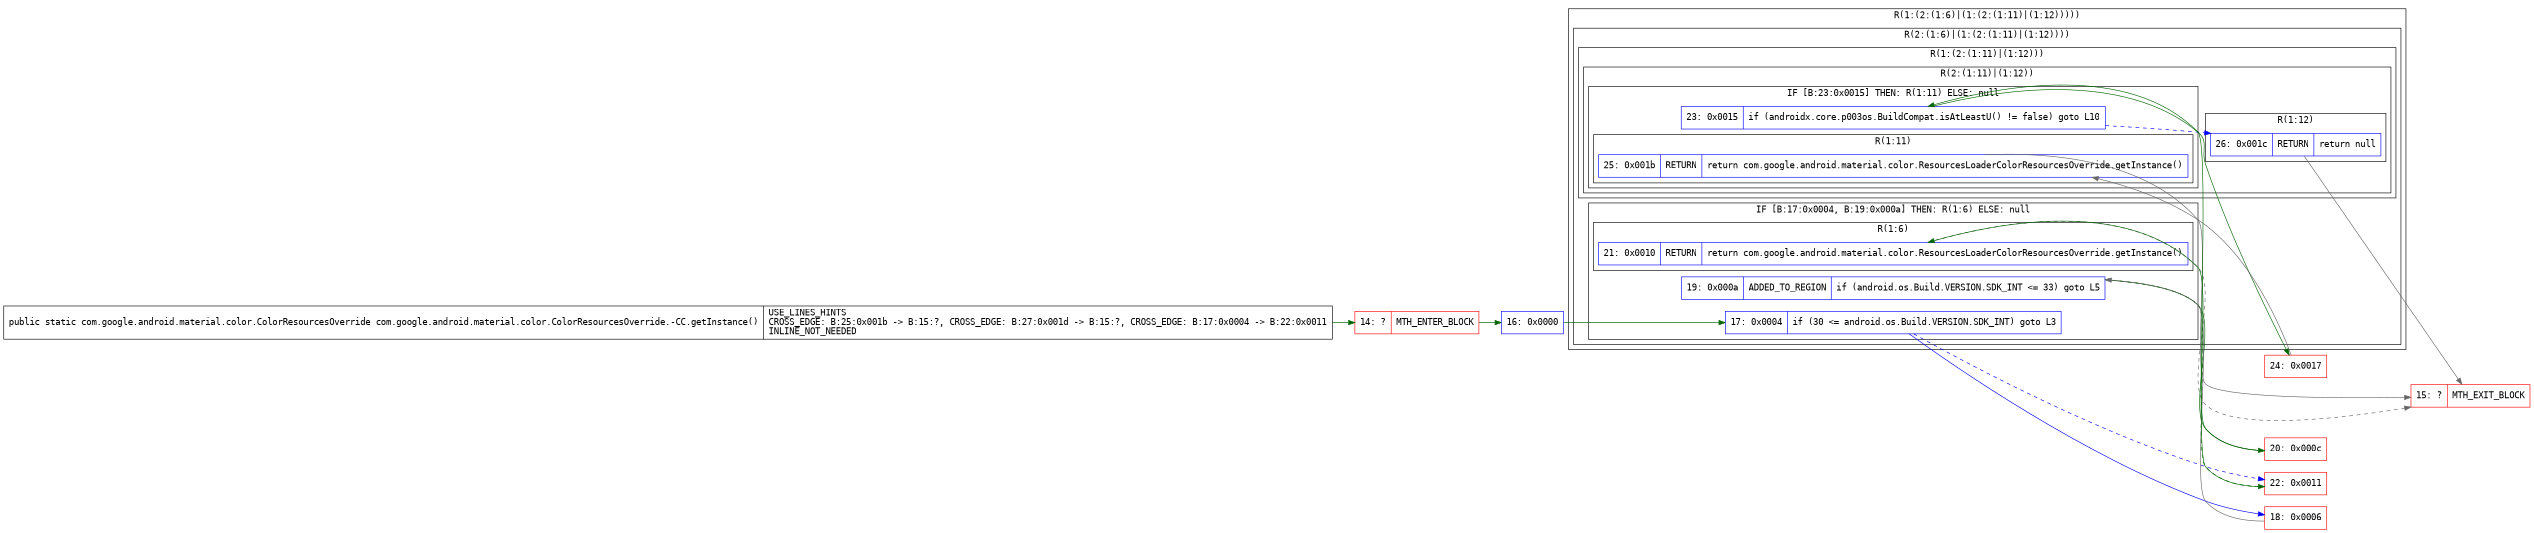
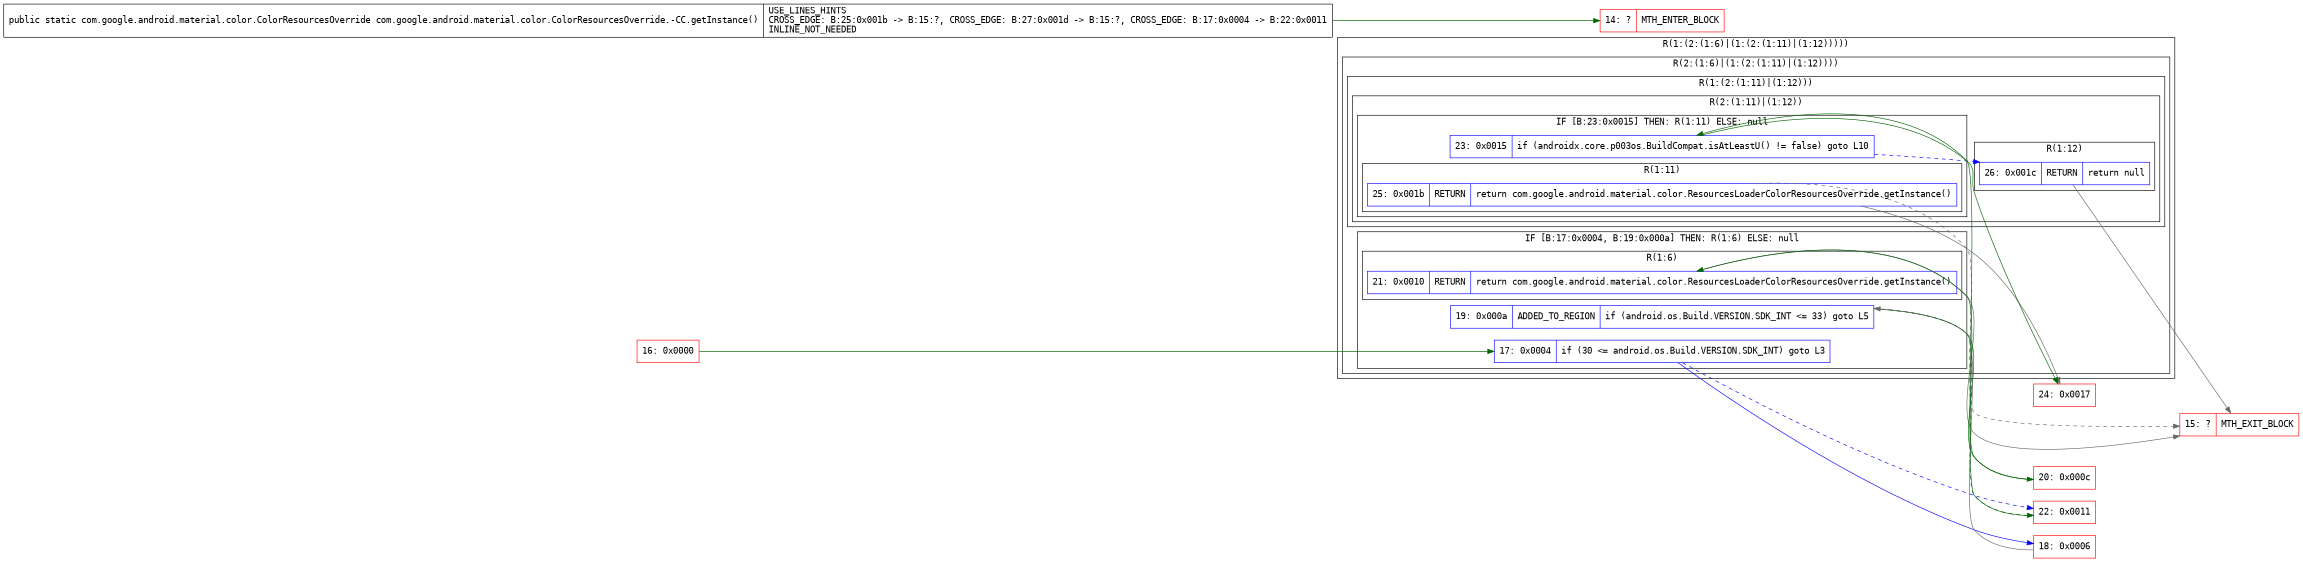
edge "24: 0x0017" -> "25: 0x001b": reversed
edge "14: ?" -> "16: 0x0000": removed
node "16: 0x0000": color blue -> red
edge "25: 0x001b" -> "15: ?": style solid -> dashed
edge "21: 0x0010" -> "15: ?": style dashed -> solid
